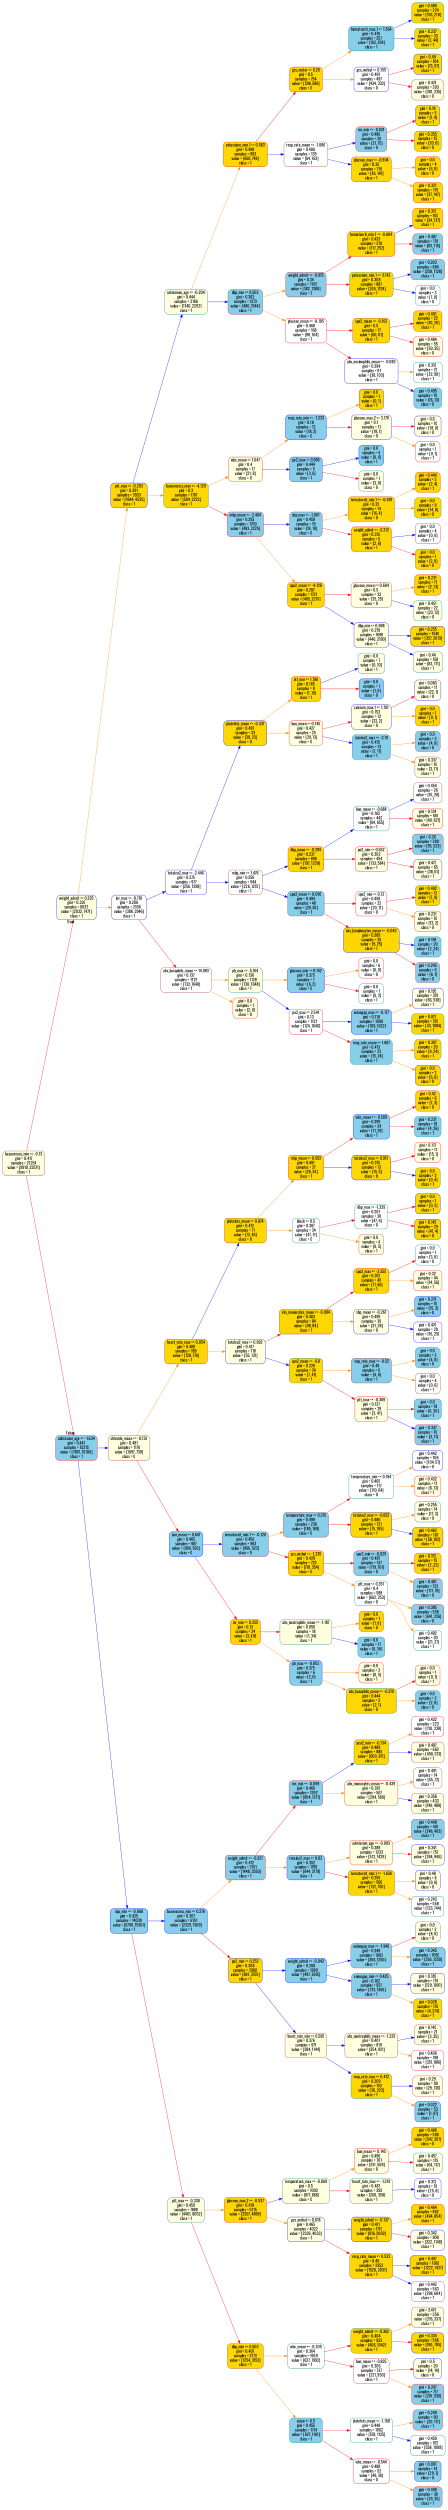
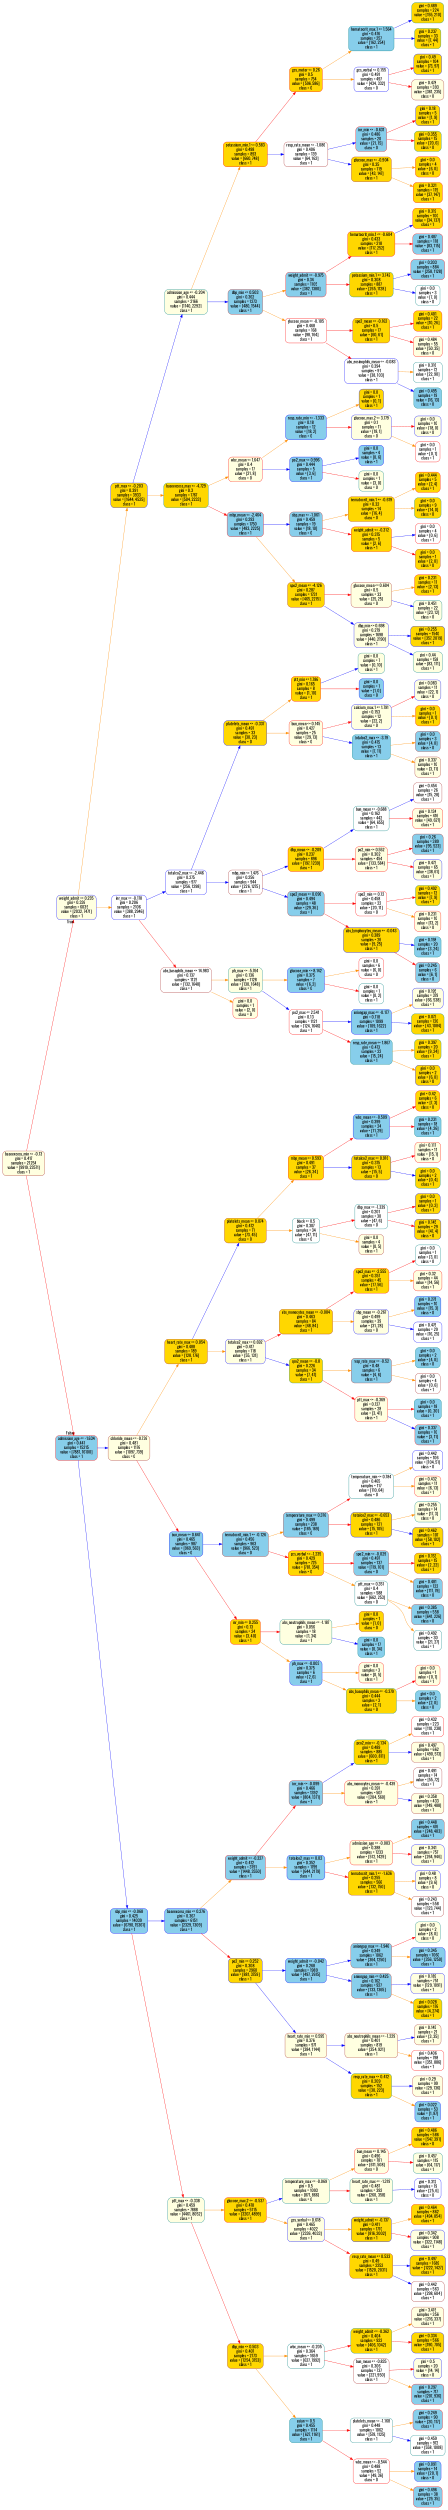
node "gini = 0.243 samples = 558 value = [123, 744] class = 1": color teal -> brown
